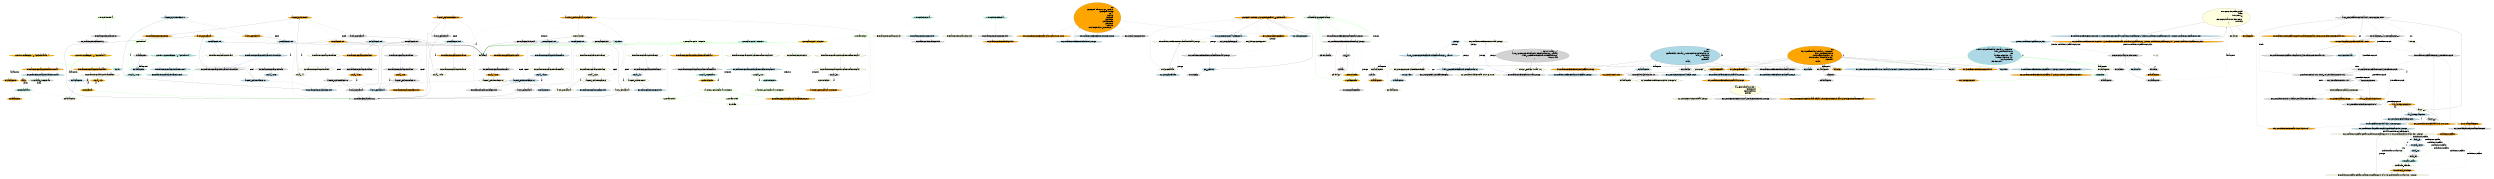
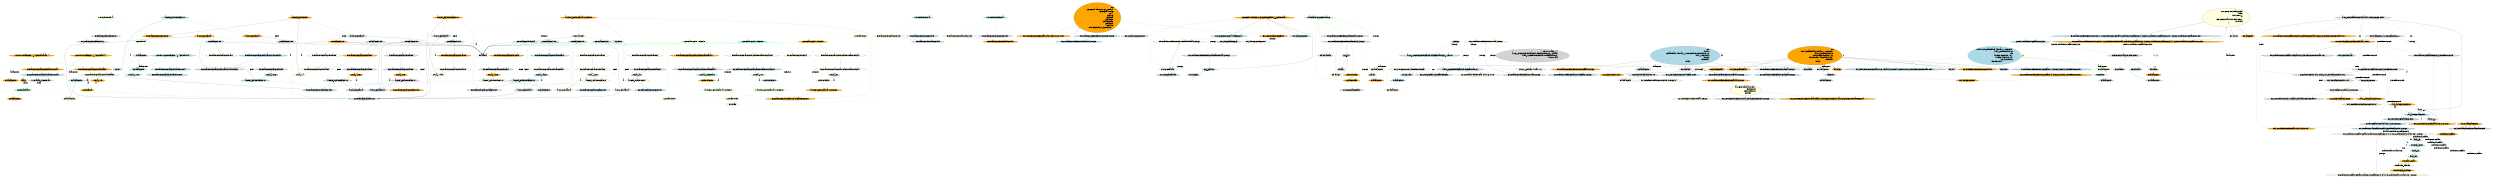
node "0: this.separator = separator": fillcolor lightblue -> orange
